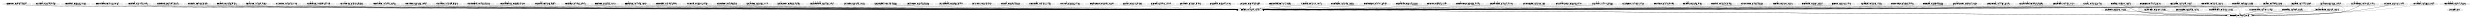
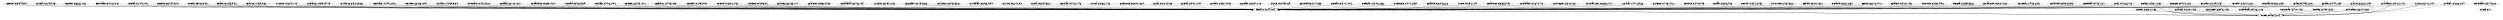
node "OAK,Oakland - CA,37.7213,-122.221": added
